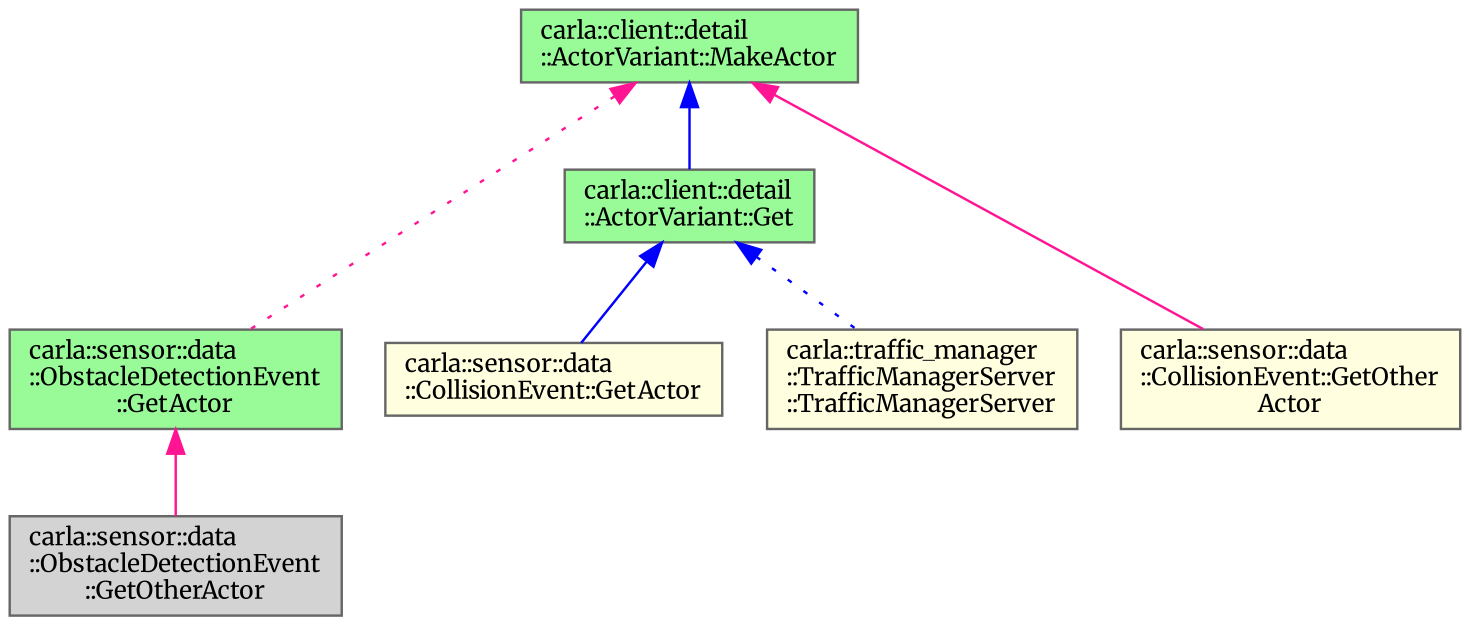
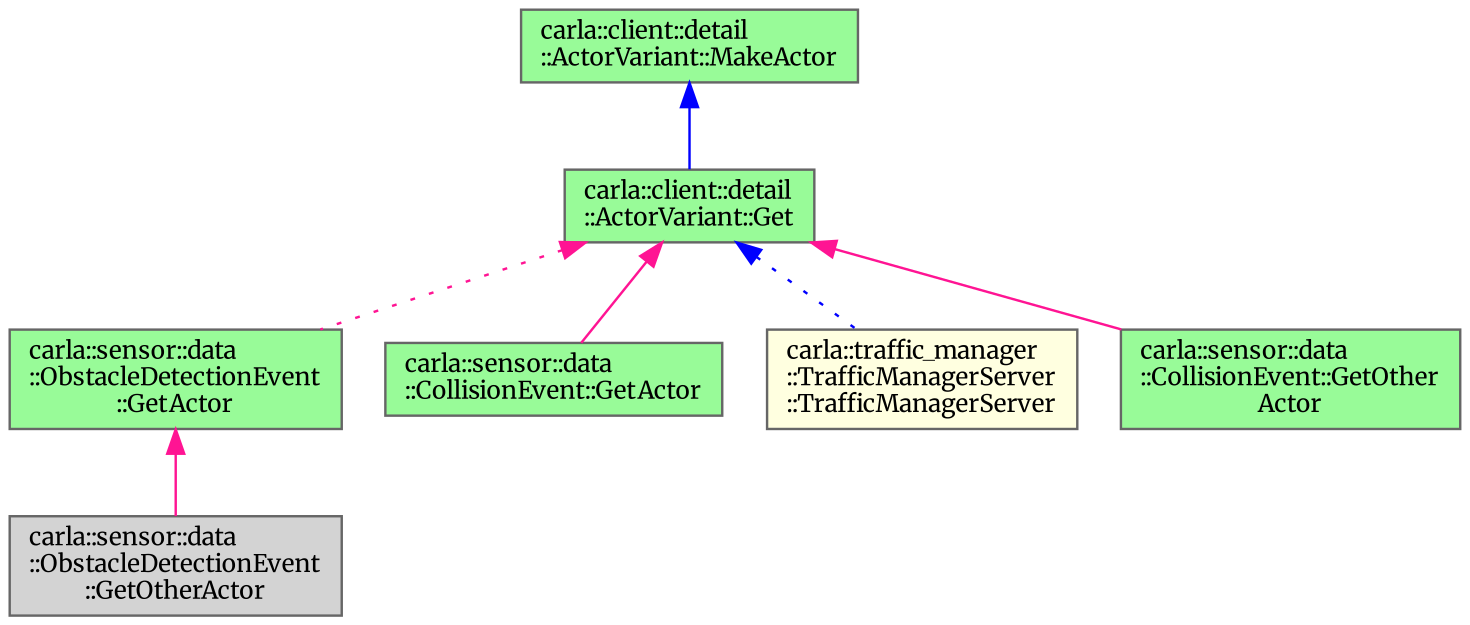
edge "carla::sensor::data ::CollisionEvent::GetOther Actor" -> "carla::client::detail ::ActorVariant::MakeActor": now "carla::sensor::data ::CollisionEvent::GetOther Actor" -> "carla::client::detail ::ActorVariant::Get"
edge "carla::sensor::data ::ObstacleDetectionEvent ::GetActor" -> "carla::client::detail ::ActorVariant::MakeActor": now "carla::sensor::data ::ObstacleDetectionEvent ::GetActor" -> "carla::client::detail ::ActorVariant::Get"
edge "carla::sensor::data ::CollisionEvent::GetActor" -> "carla::client::detail ::ActorVariant::Get": color blue -> deeppink
node "carla::sensor::data ::CollisionEvent::GetActor": fillcolor lightyellow -> palegreen
node "carla::sensor::data ::CollisionEvent::GetOther Actor": fillcolor lightyellow -> palegreen
